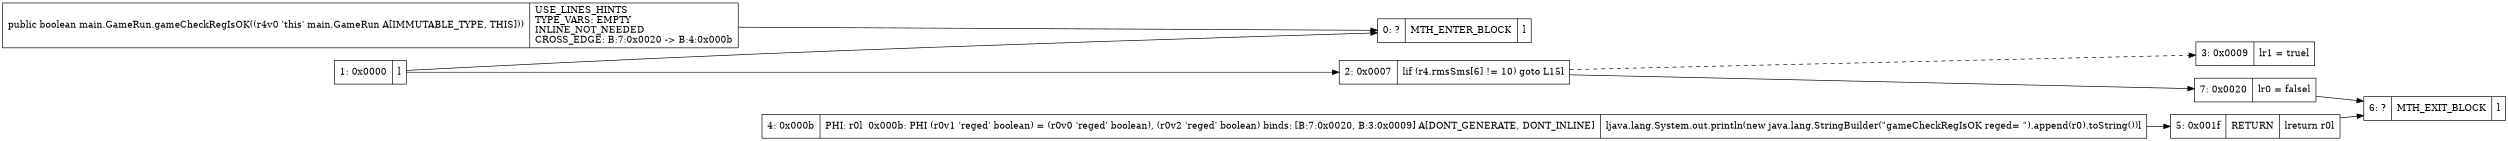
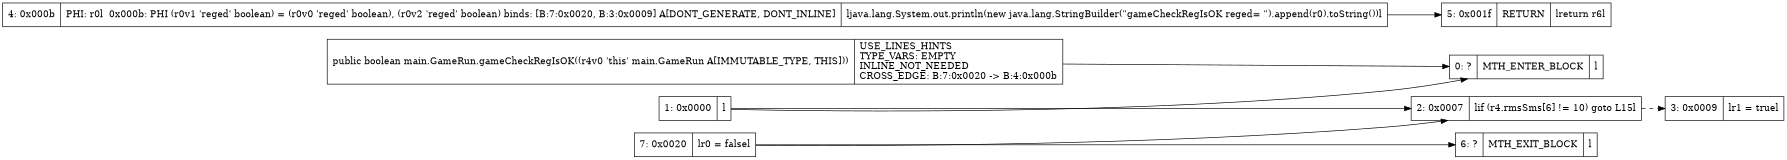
edge "2: 0x0007" -> "7: 0x0020": reversed
edge "5: 0x001f" -> "6: ?": removed
node "5: 0x001f": text "lreturn r0l" -> "lreturn r6l"
